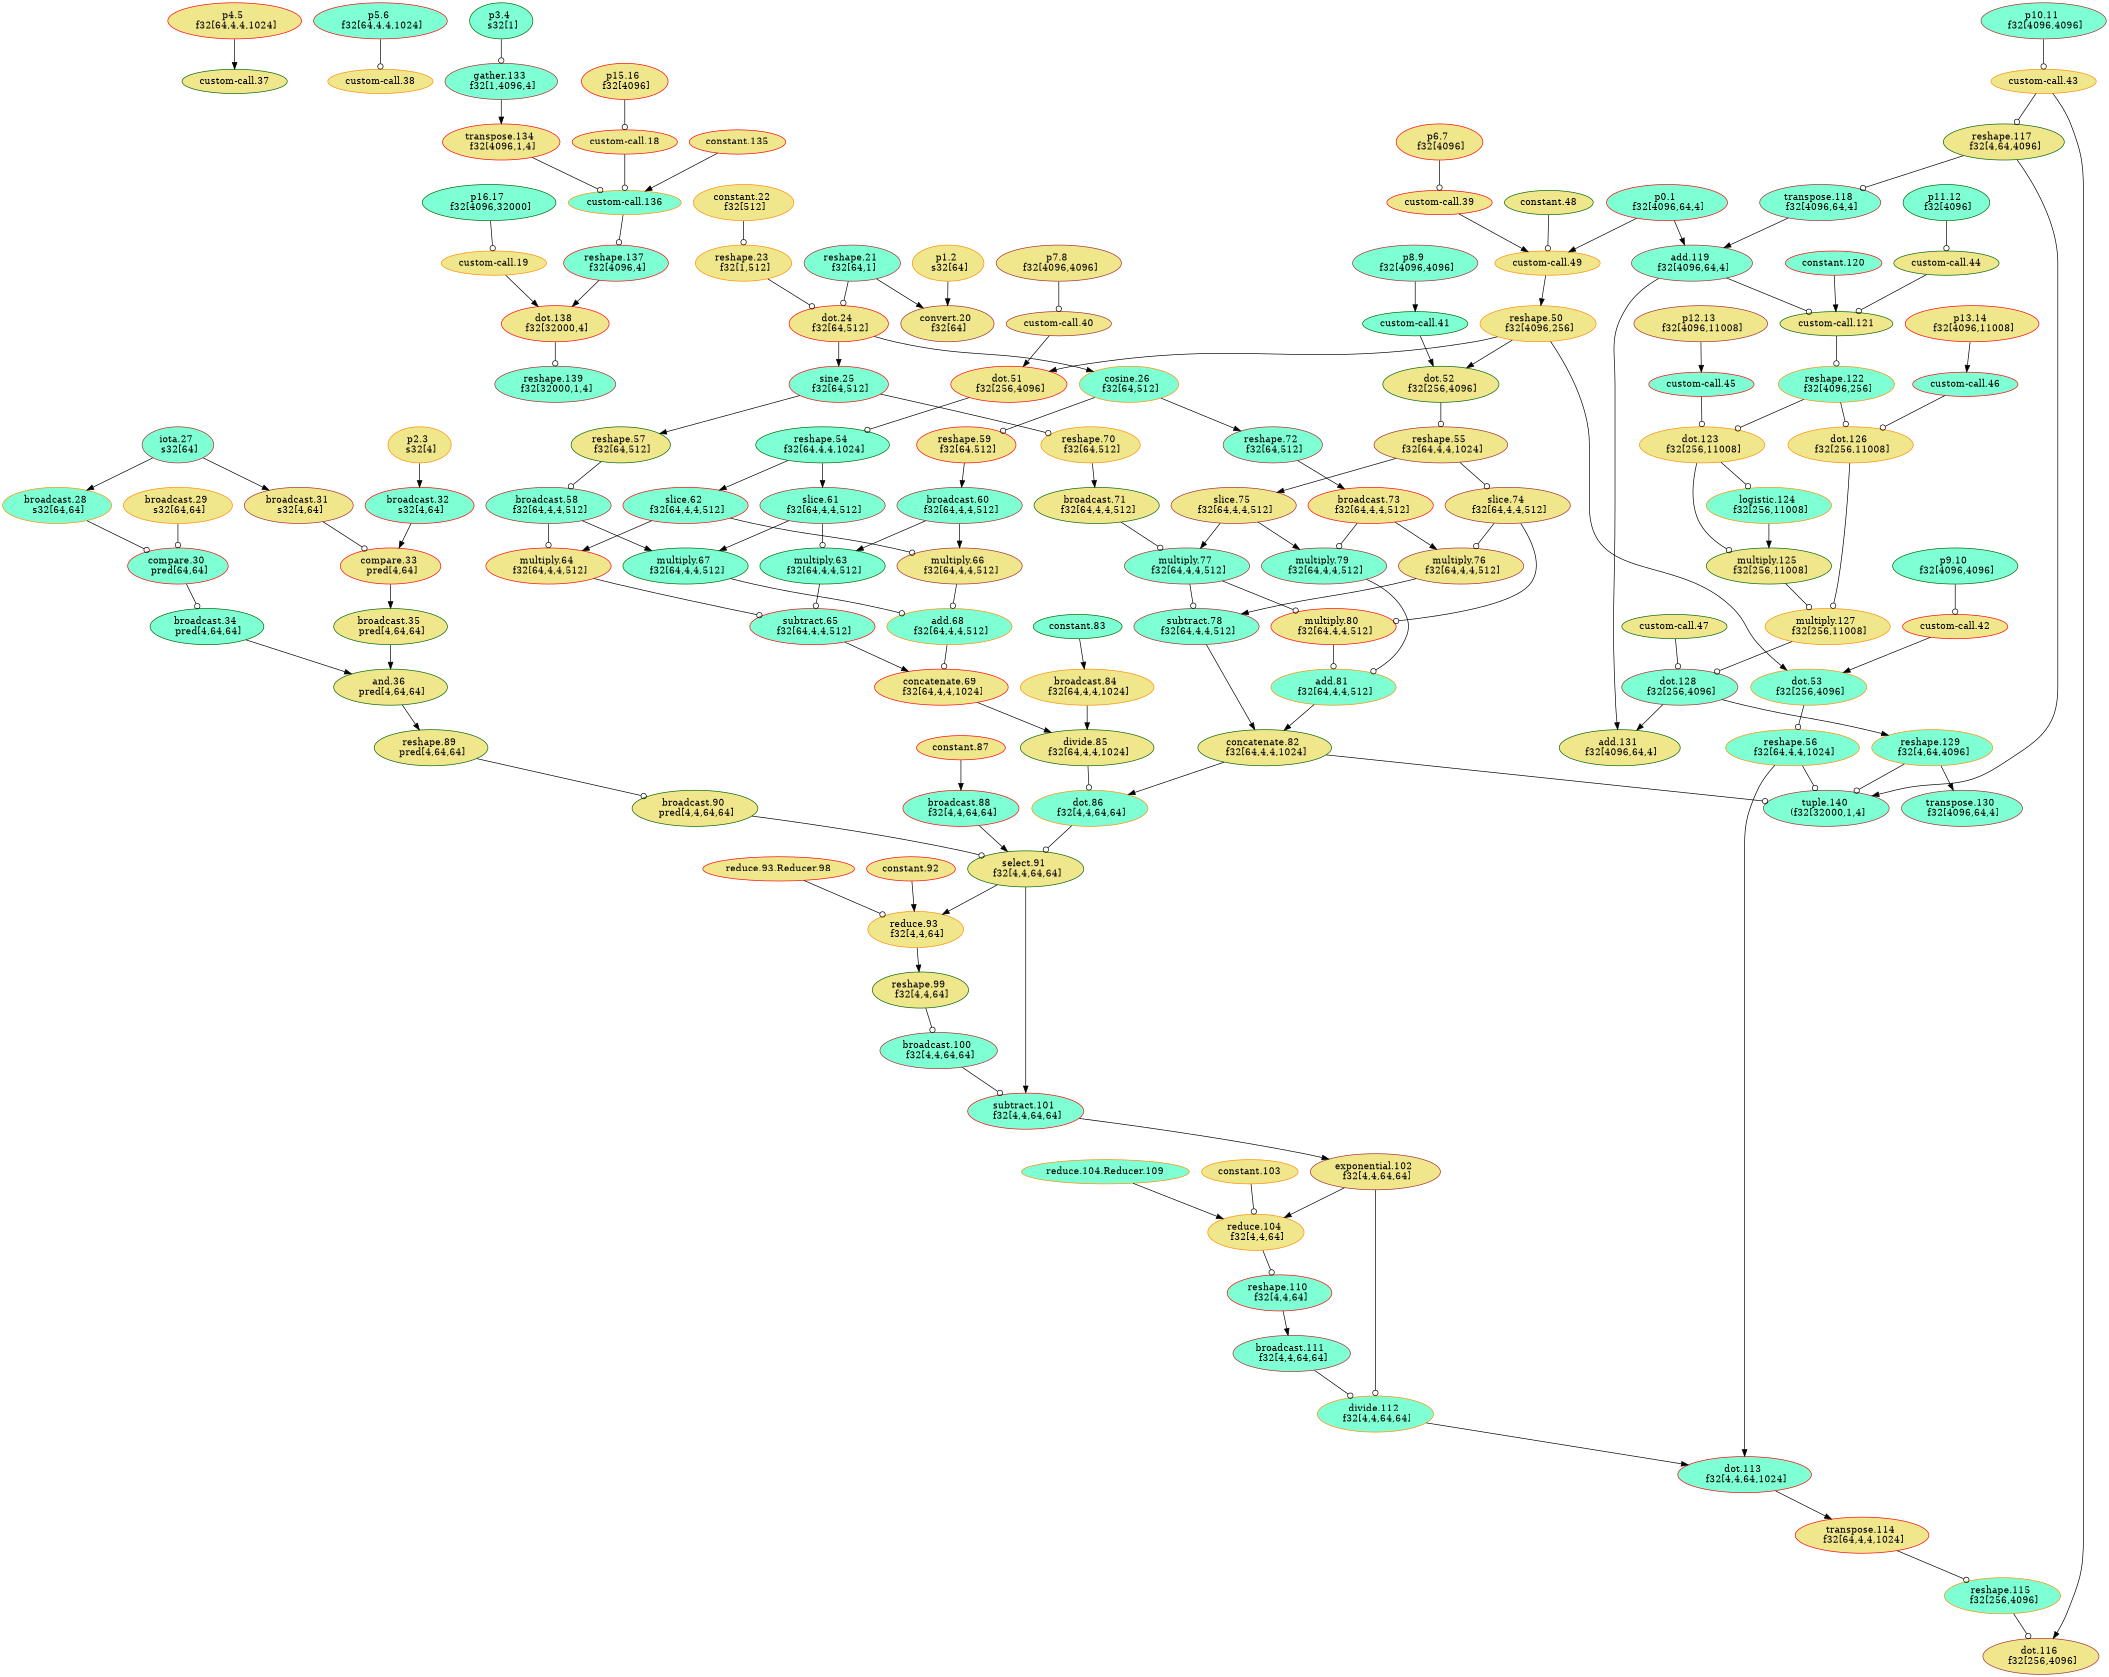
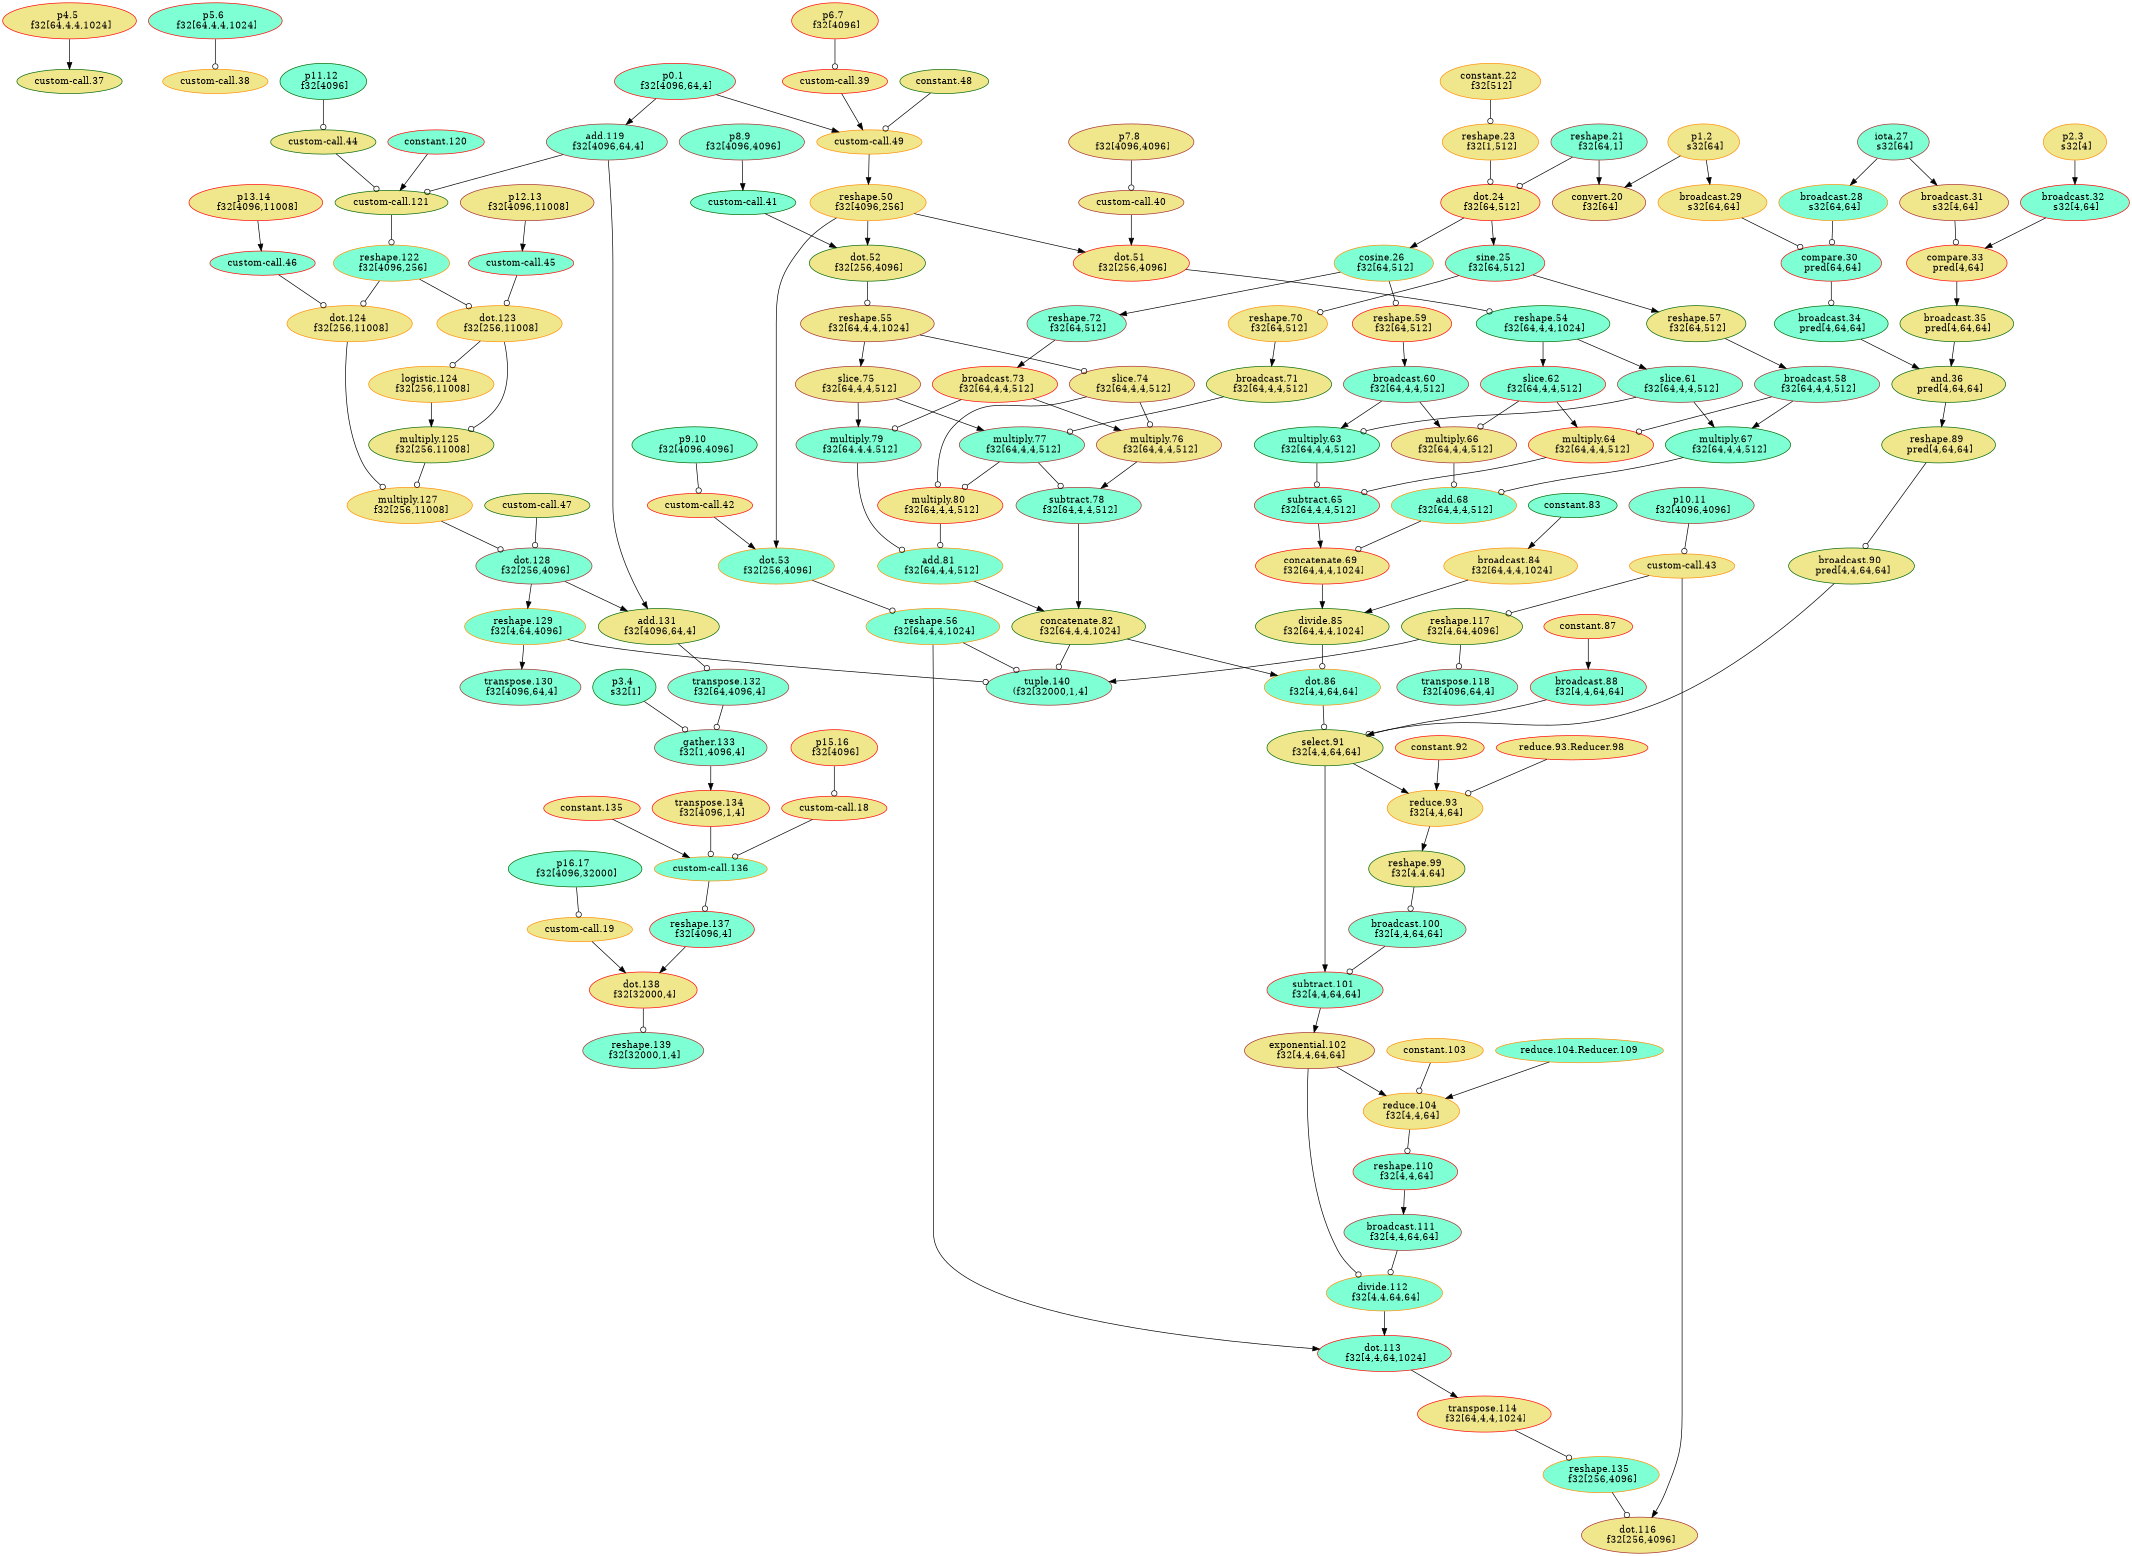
edge "p1.2 s32[64]" -> "broadcast.29 s32[64,64]": added
edge "transpose.118 f32[4096,64,4]" -> "add.119 f32[4096,64,4]": removed
node "dot.126 f32[256,11008]": label "dot.126 f32[256,11008]" -> "dot.124 f32[256,11008]"
edge "reshape.57 f32[64,512]" -> "broadcast.58 f32[64,4,4,512]": arrowhead odot -> normal
node "logistic.124 f32[256,11008]": fillcolor aquamarine -> khaki
node "transpose.132 f32[64,4096,4]": added
node "reshape.115 f32[256,4096]": label "reshape.115 f32[256,4096]" -> "reshape.135 f32[256,4096]"
